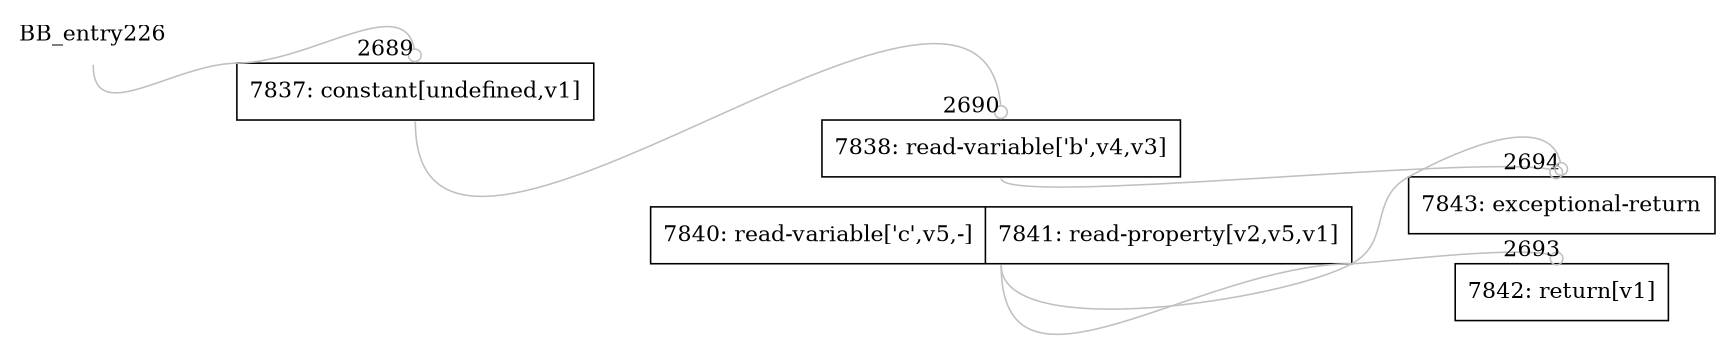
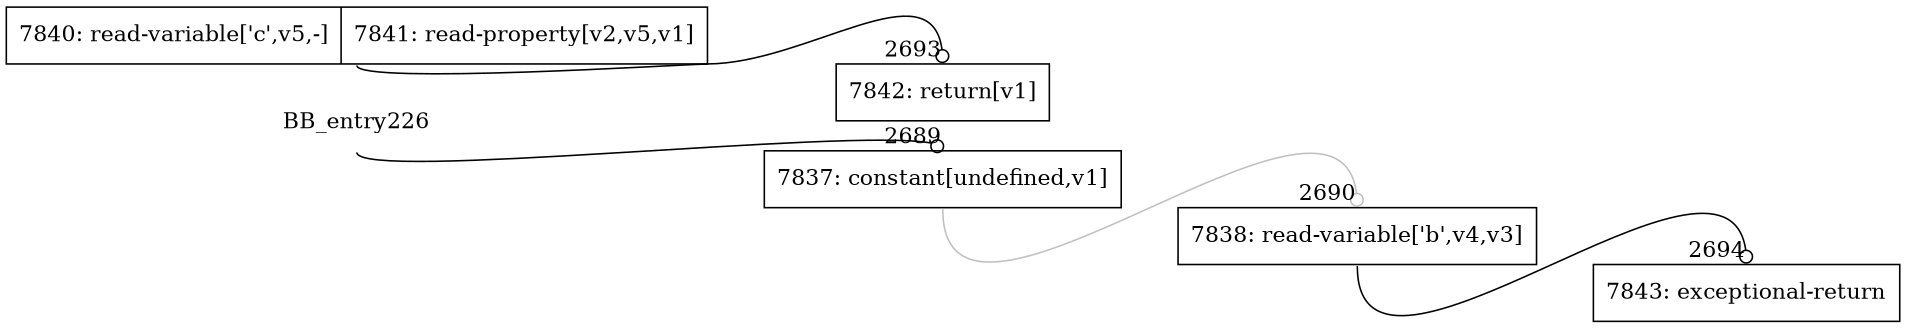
edge "BB_entry226" -> "7837: constant[undefined,v1]": color gray -> black
edge "7838: read-variable['b',v4,v3]" -> "7843: exceptional-return": color gray -> black
edge "7840: read-variable['c',v5,-]" -> "7843: exceptional-return": removed
edge "7840: read-variable['c',v5,-]" -> "7842: return[v1]": color gray -> black
